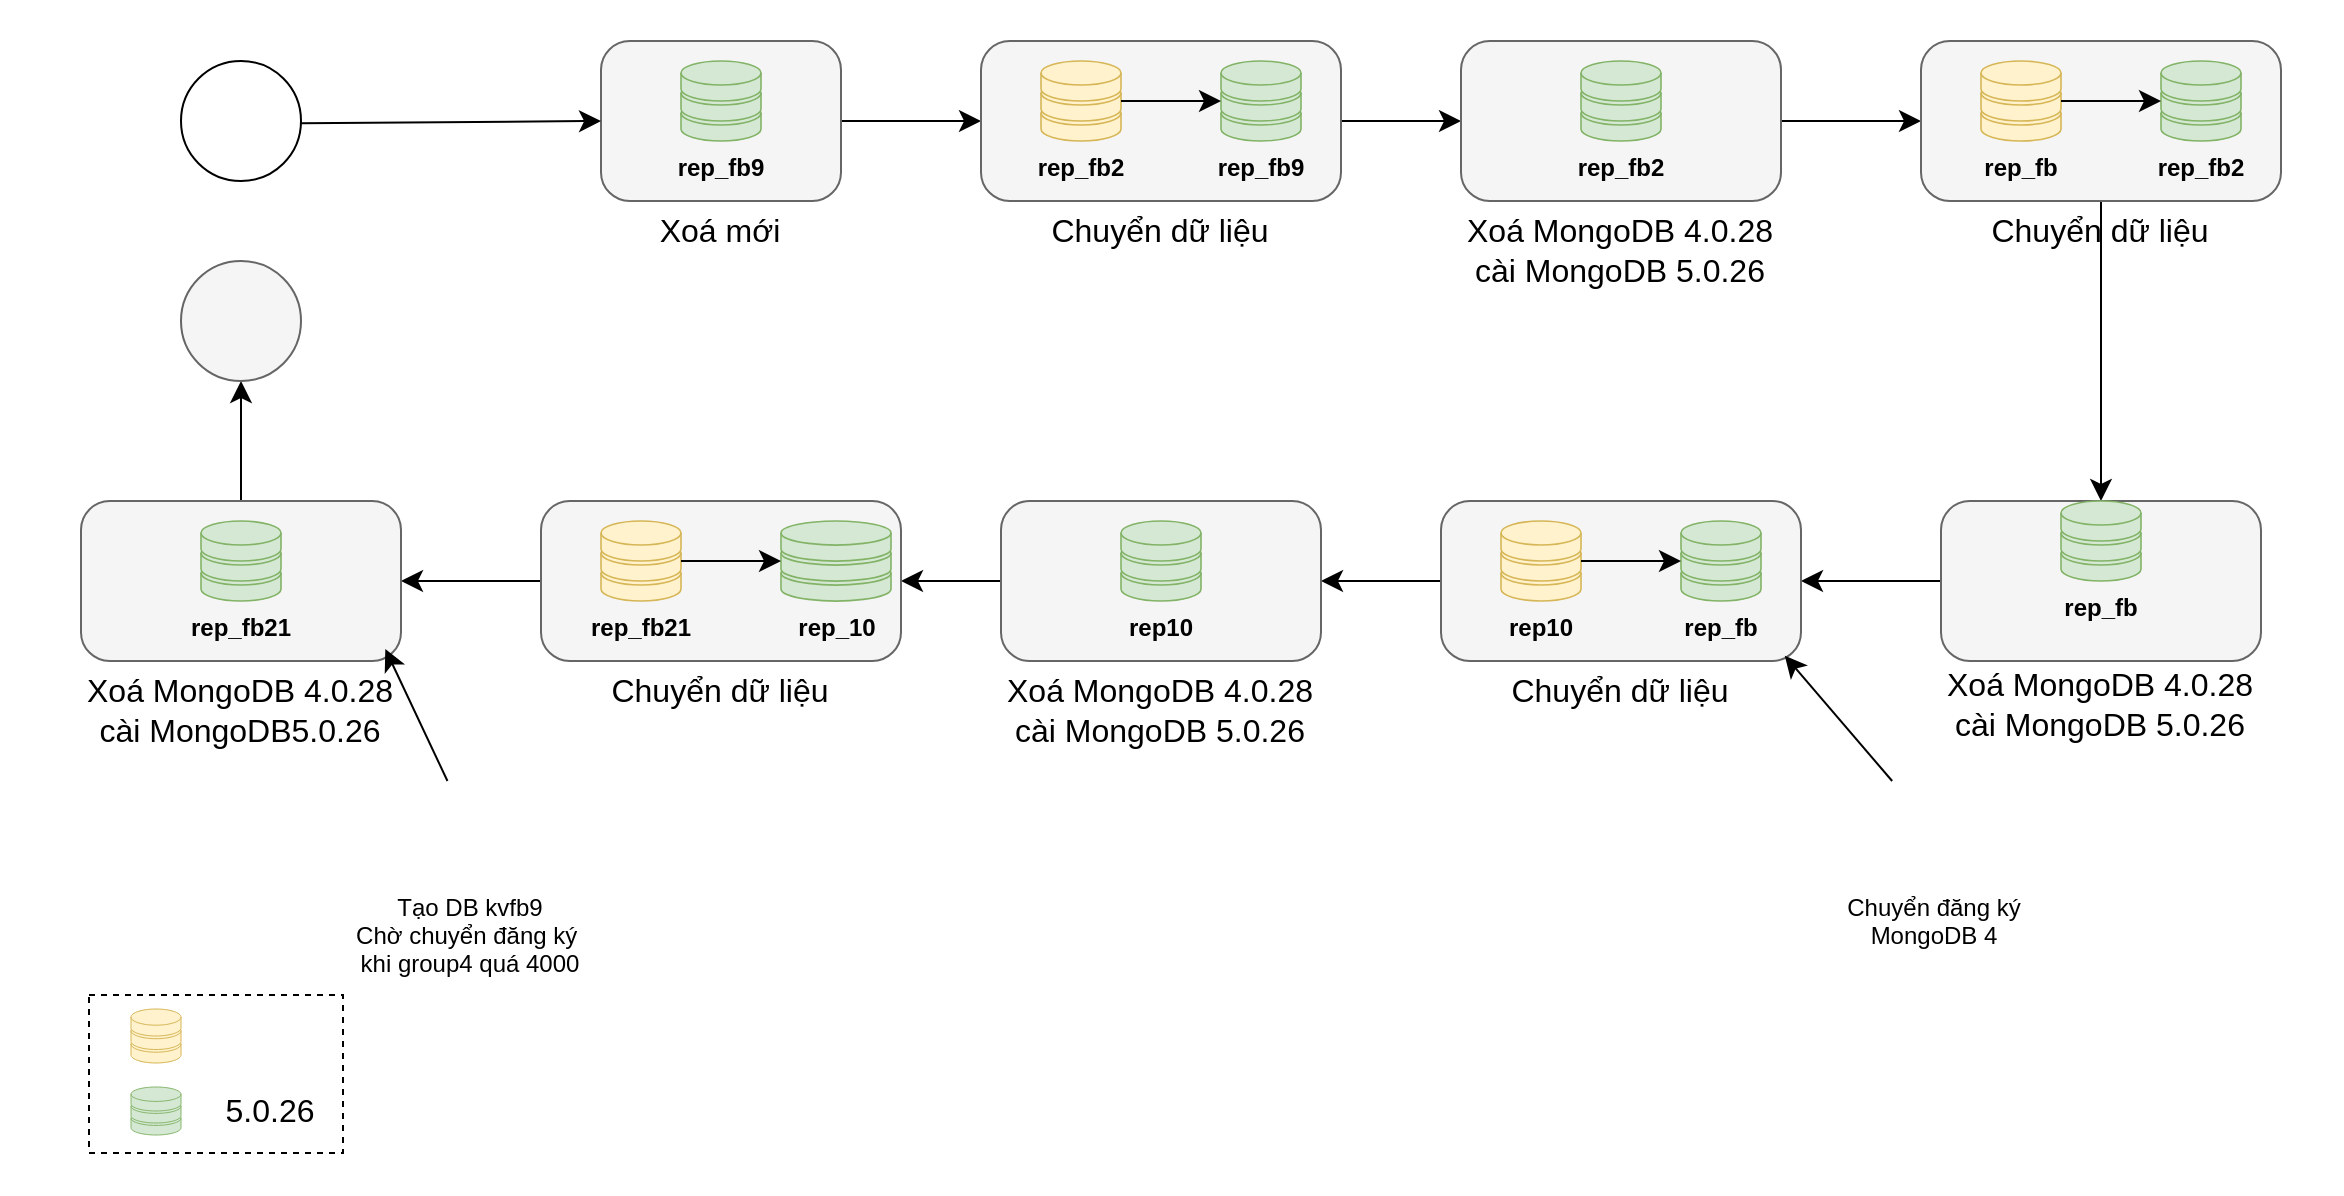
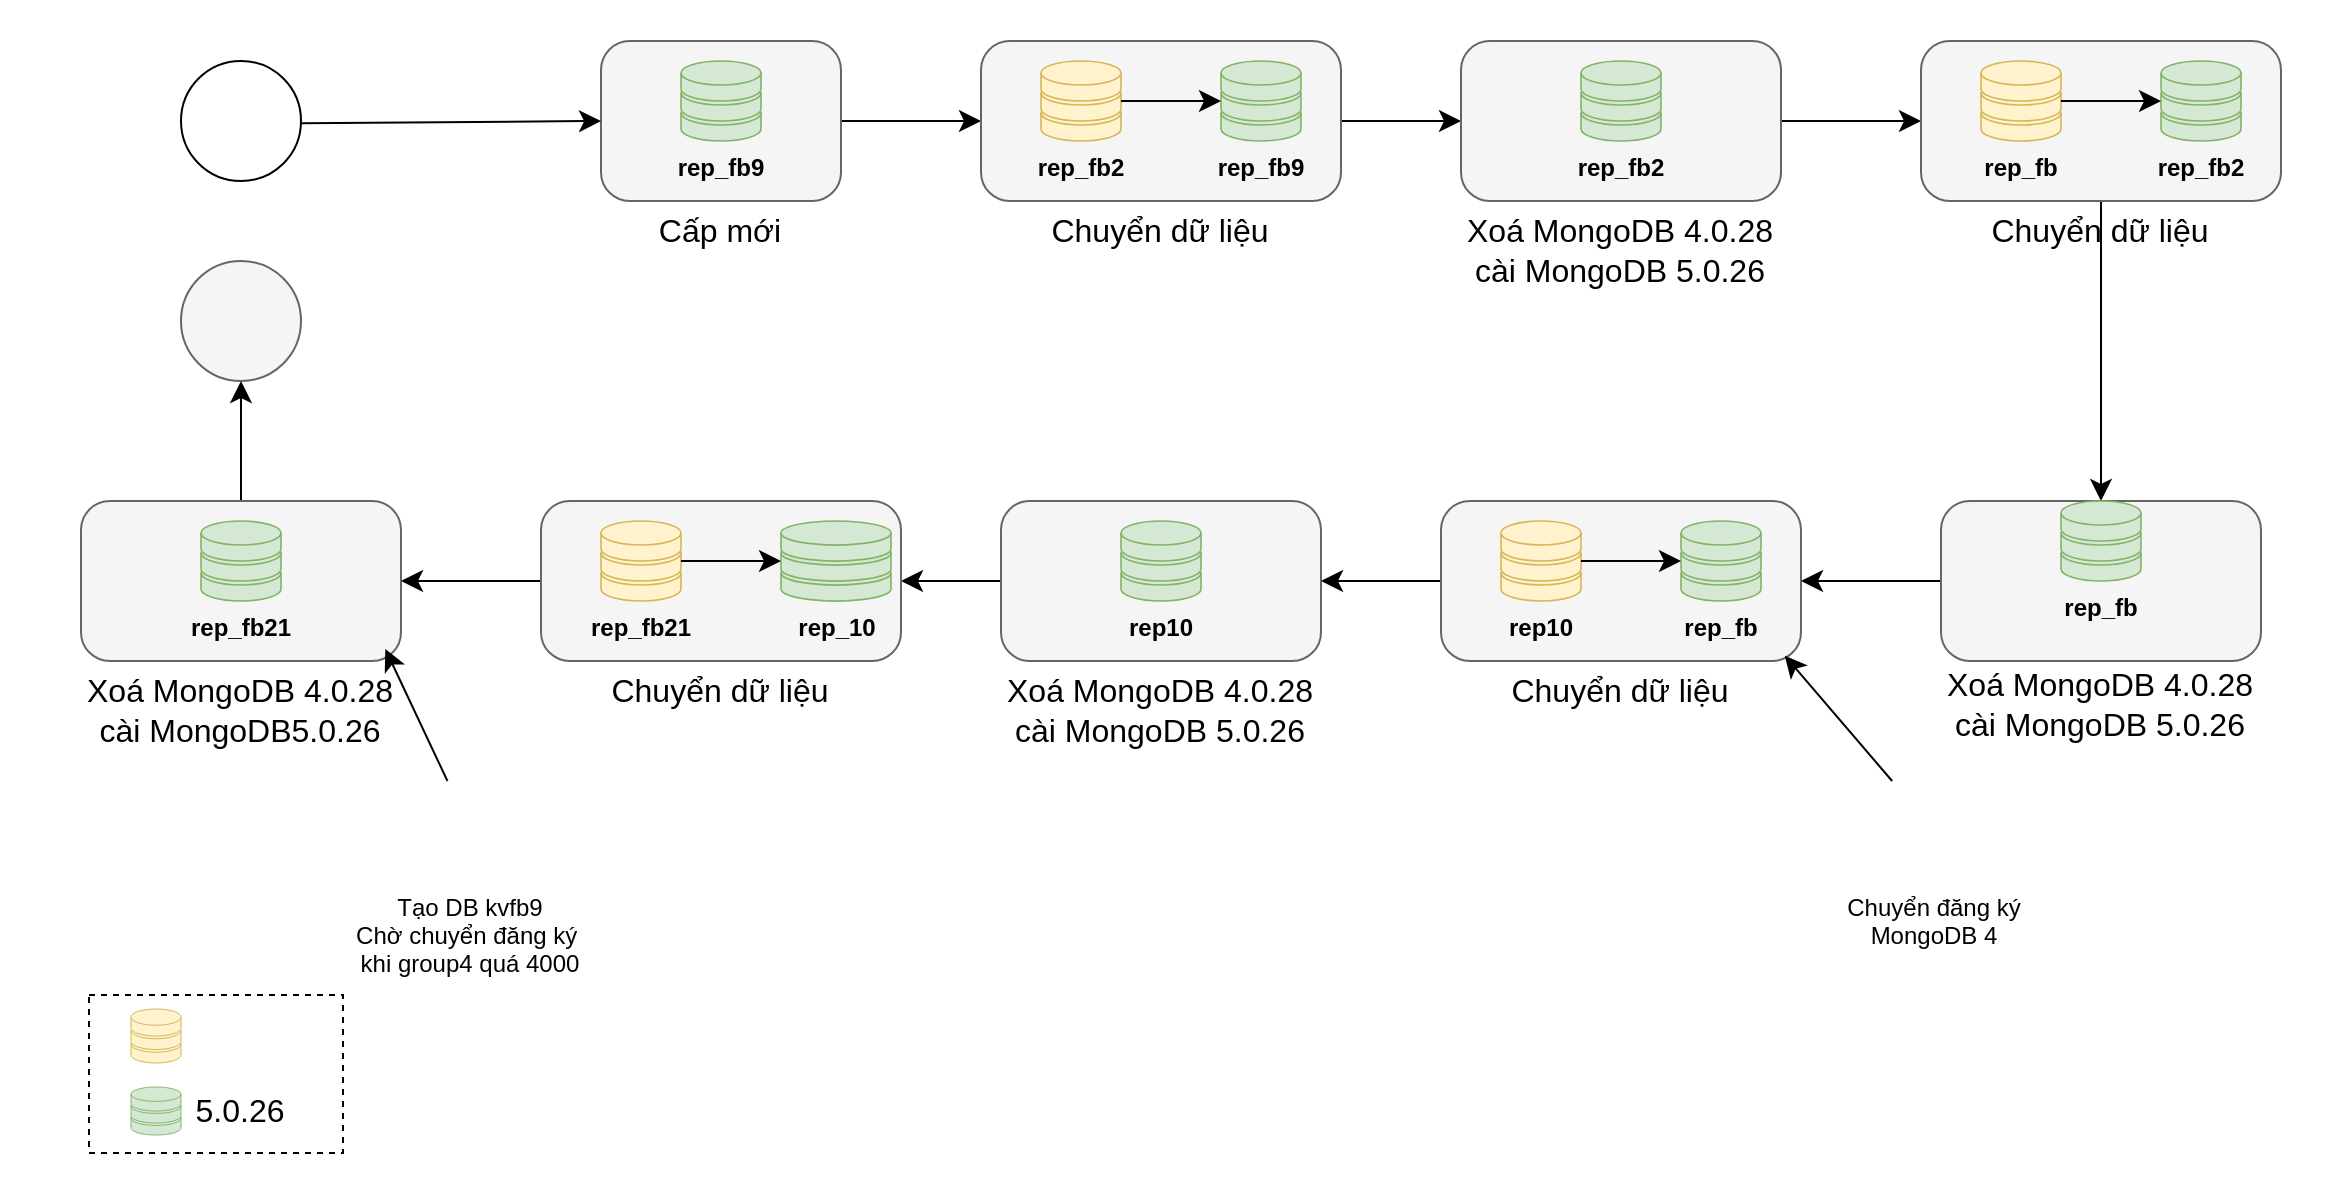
node "Xoá mới": label "Xoá mới" -> "Cấp mới"
node "5.0.26": moved (271, 1111) -> (241, 1111)
